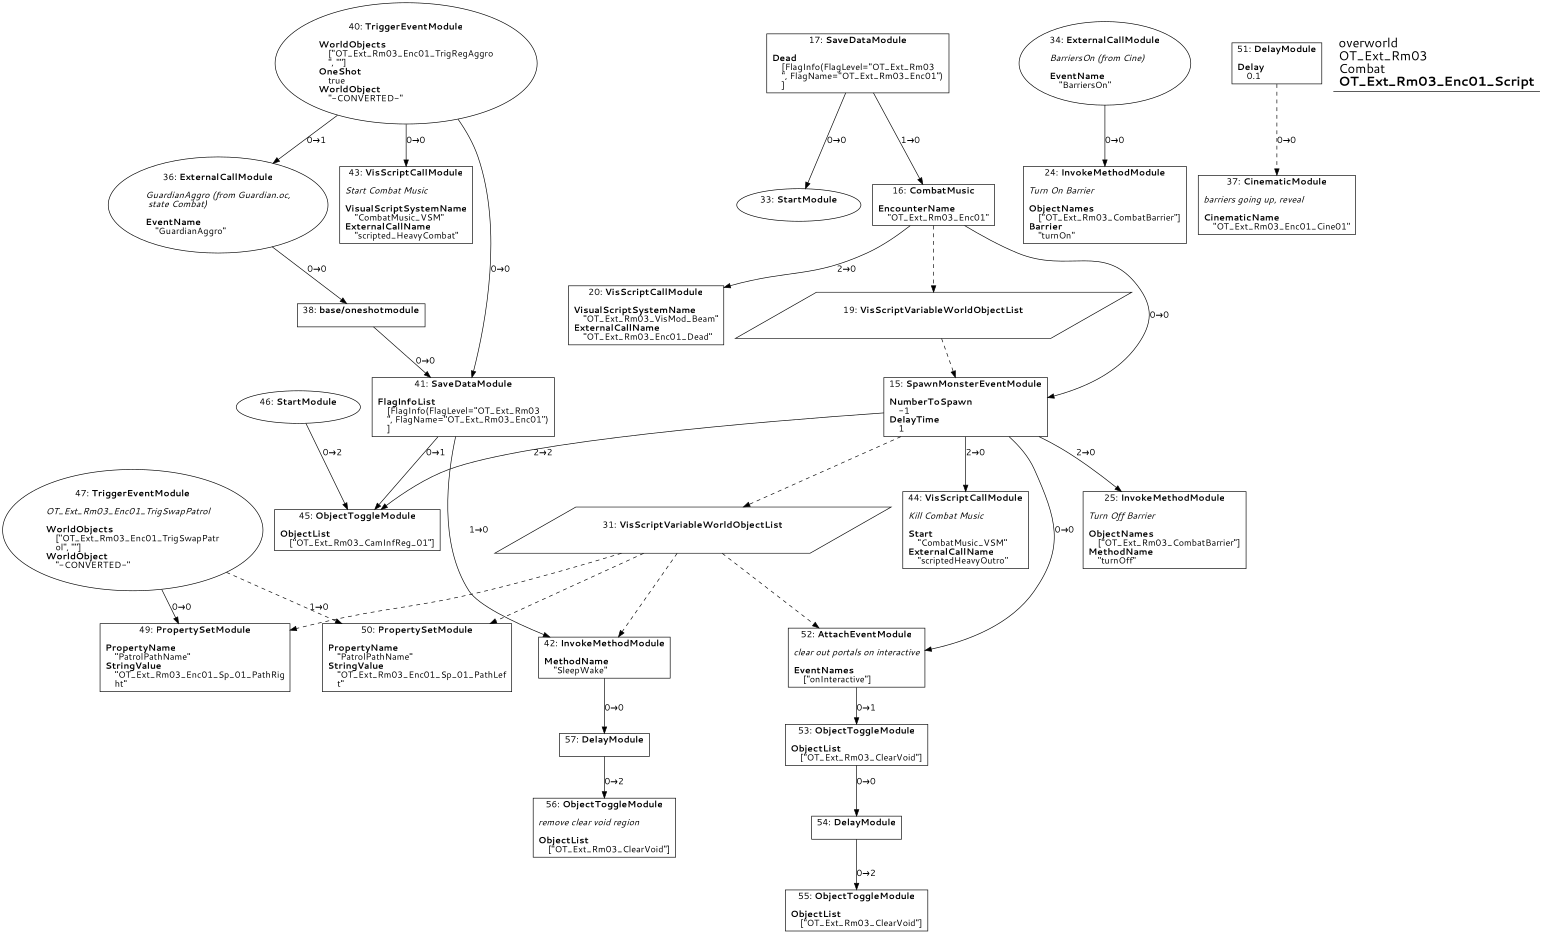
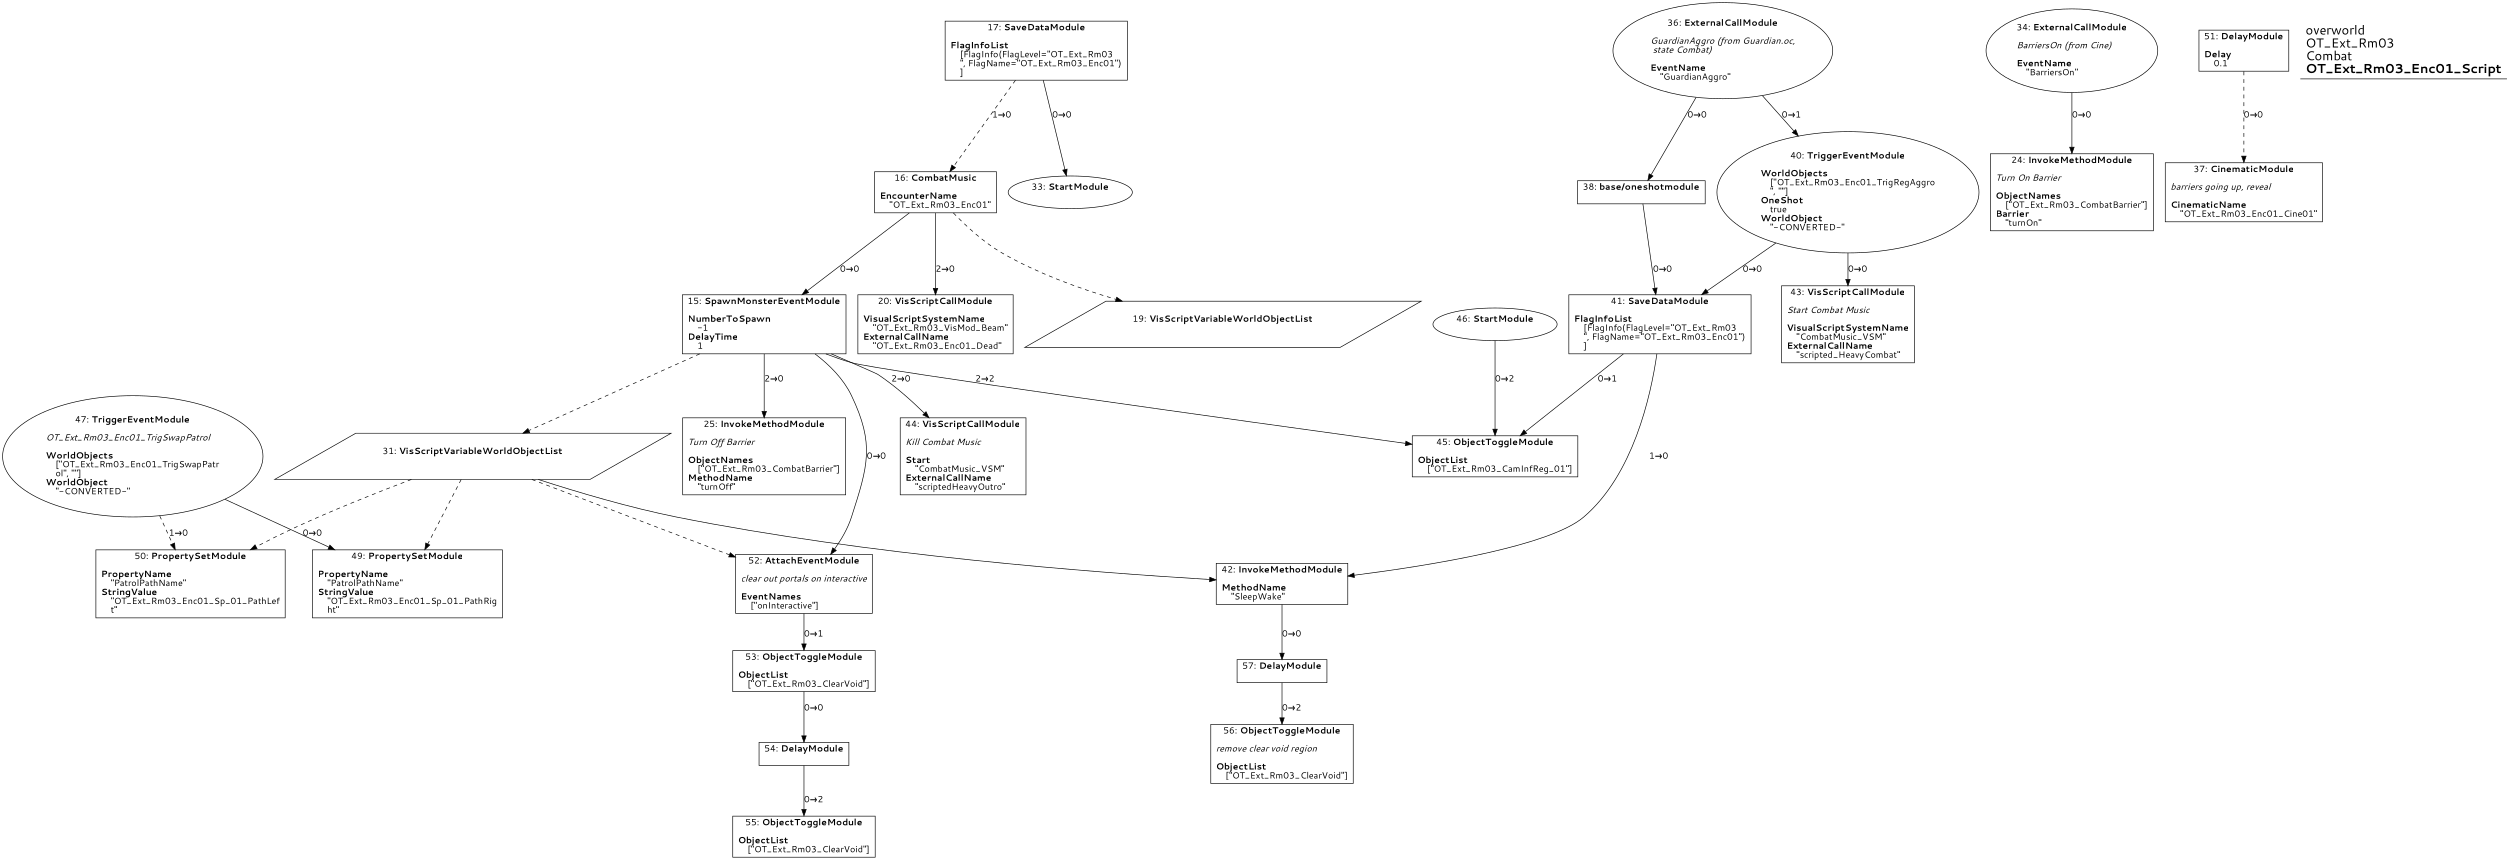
node "17:": text "Dead" -> "FlagInfoList"
edge "17:" -> "16:": style solid -> dashed
edge "40:" -> "36:": reversed
edge "19:" -> "15:": removed
edge "31:" -> "42:": style dashed -> solid
